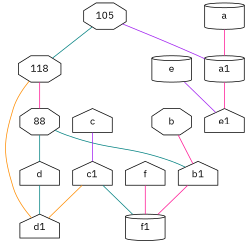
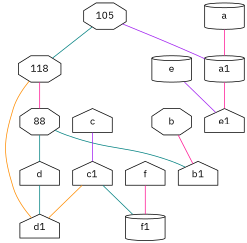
edge "b1" -- "f1": removed
